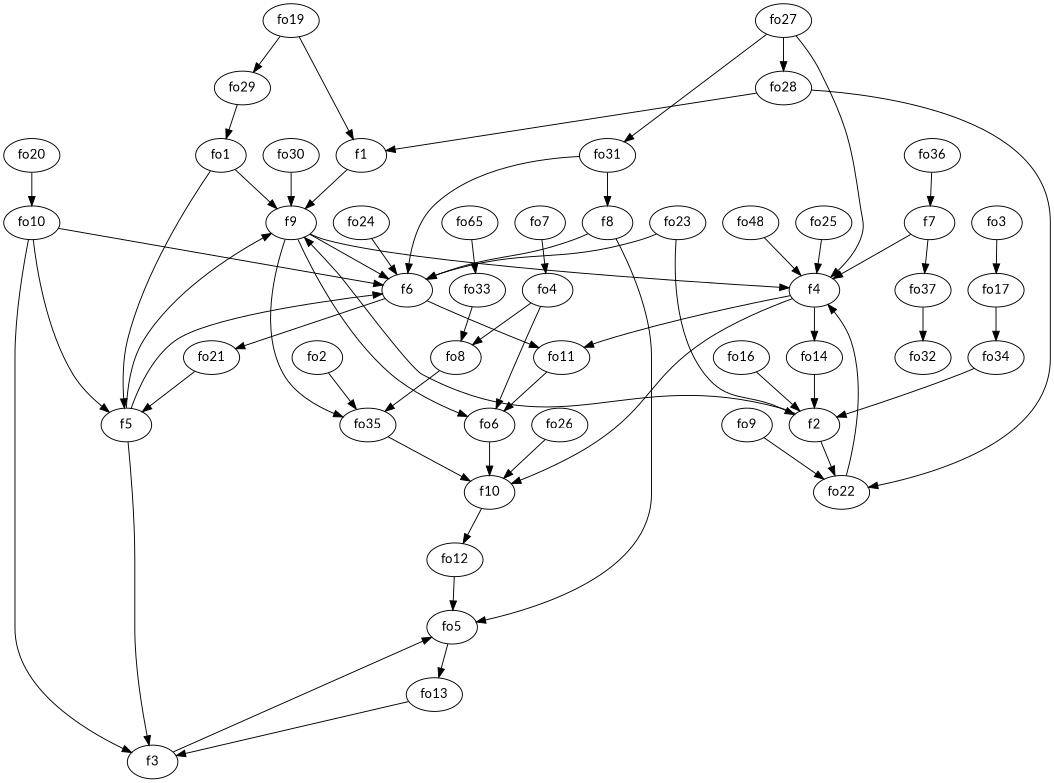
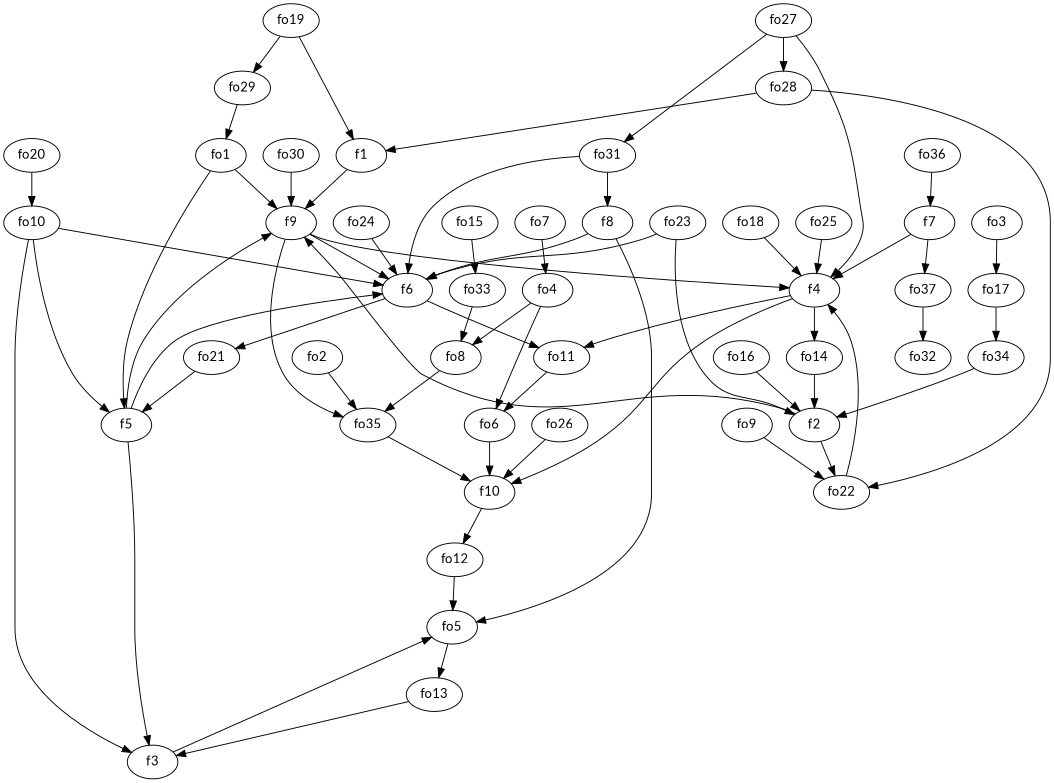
node "fo65": label "fo65" -> "fo15"
node "fo48": label "fo48" -> "fo18"
edge "f9" -> "fo6": removed
